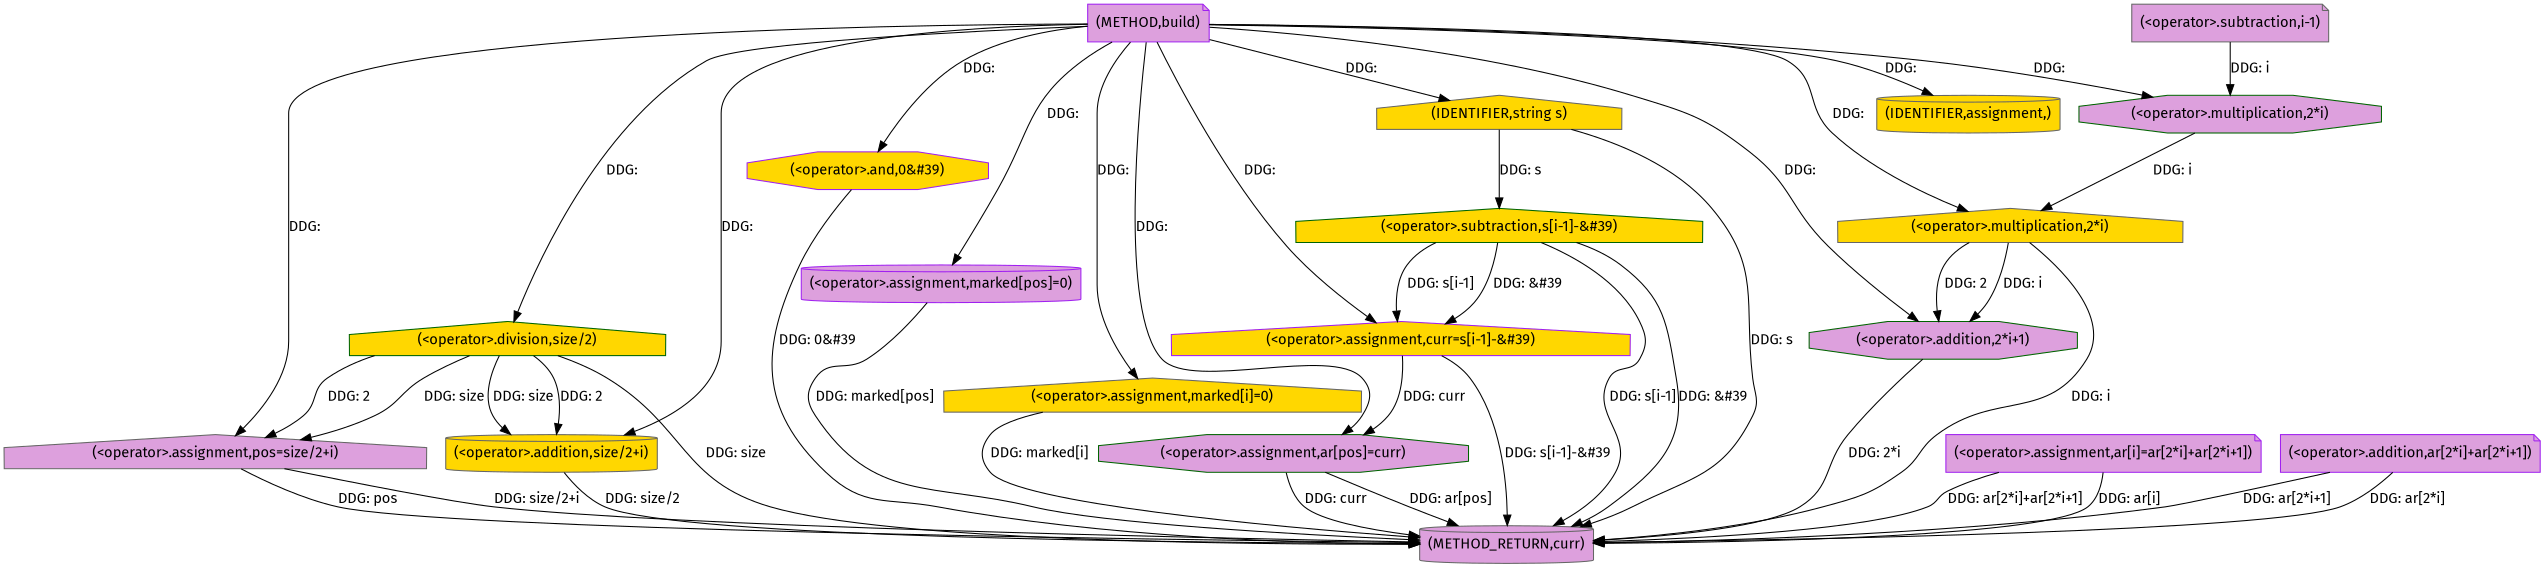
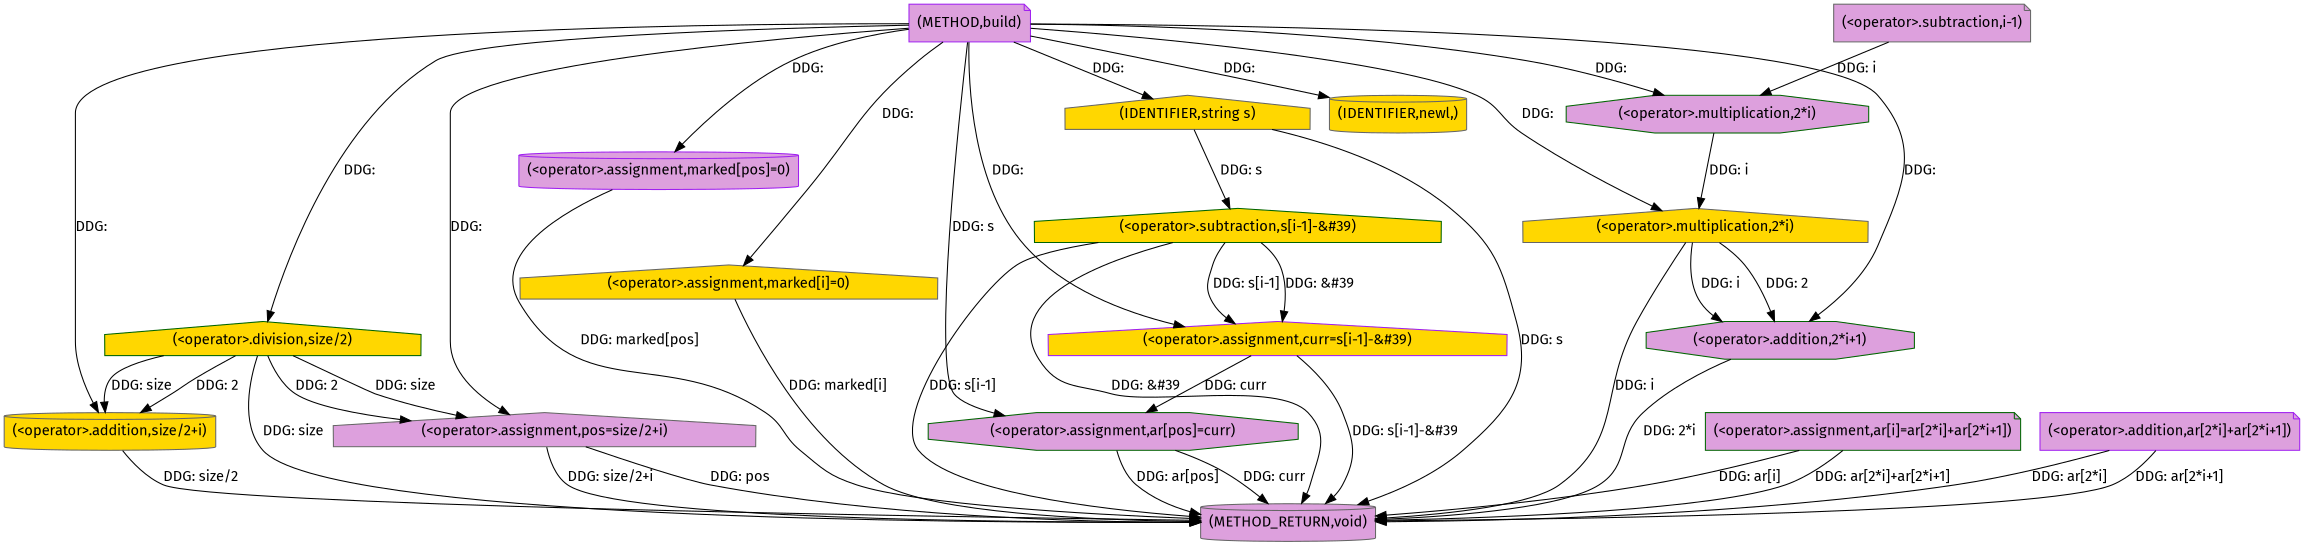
node "(IDENTIFIER,assignment,)": label "(IDENTIFIER,assignment,)" -> "(IDENTIFIER,newl,)"
node "(<operator>.and,0&#39)": removed
edge "(METHOD,build)" -> "(<operator>.assignment,ar[pos]=curr)": label "DDG: " -> "DDG: s"
node "(<operator>.assignment,ar[i]=ar[2*i]+ar[2*i+1])": color purple -> darkgreen
node "(METHOD_RETURN,curr)": label "(METHOD_RETURN,curr)" -> "(METHOD_RETURN,void)"
